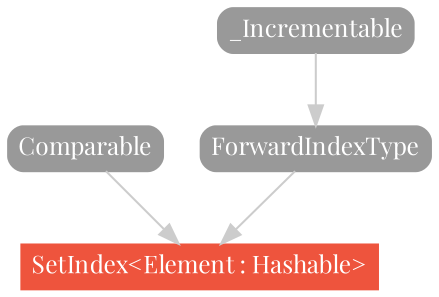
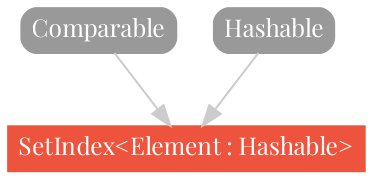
node "_Incrementable": removed
node "ForwardIndexType": label "ForwardIndexType" -> "Hashable"
